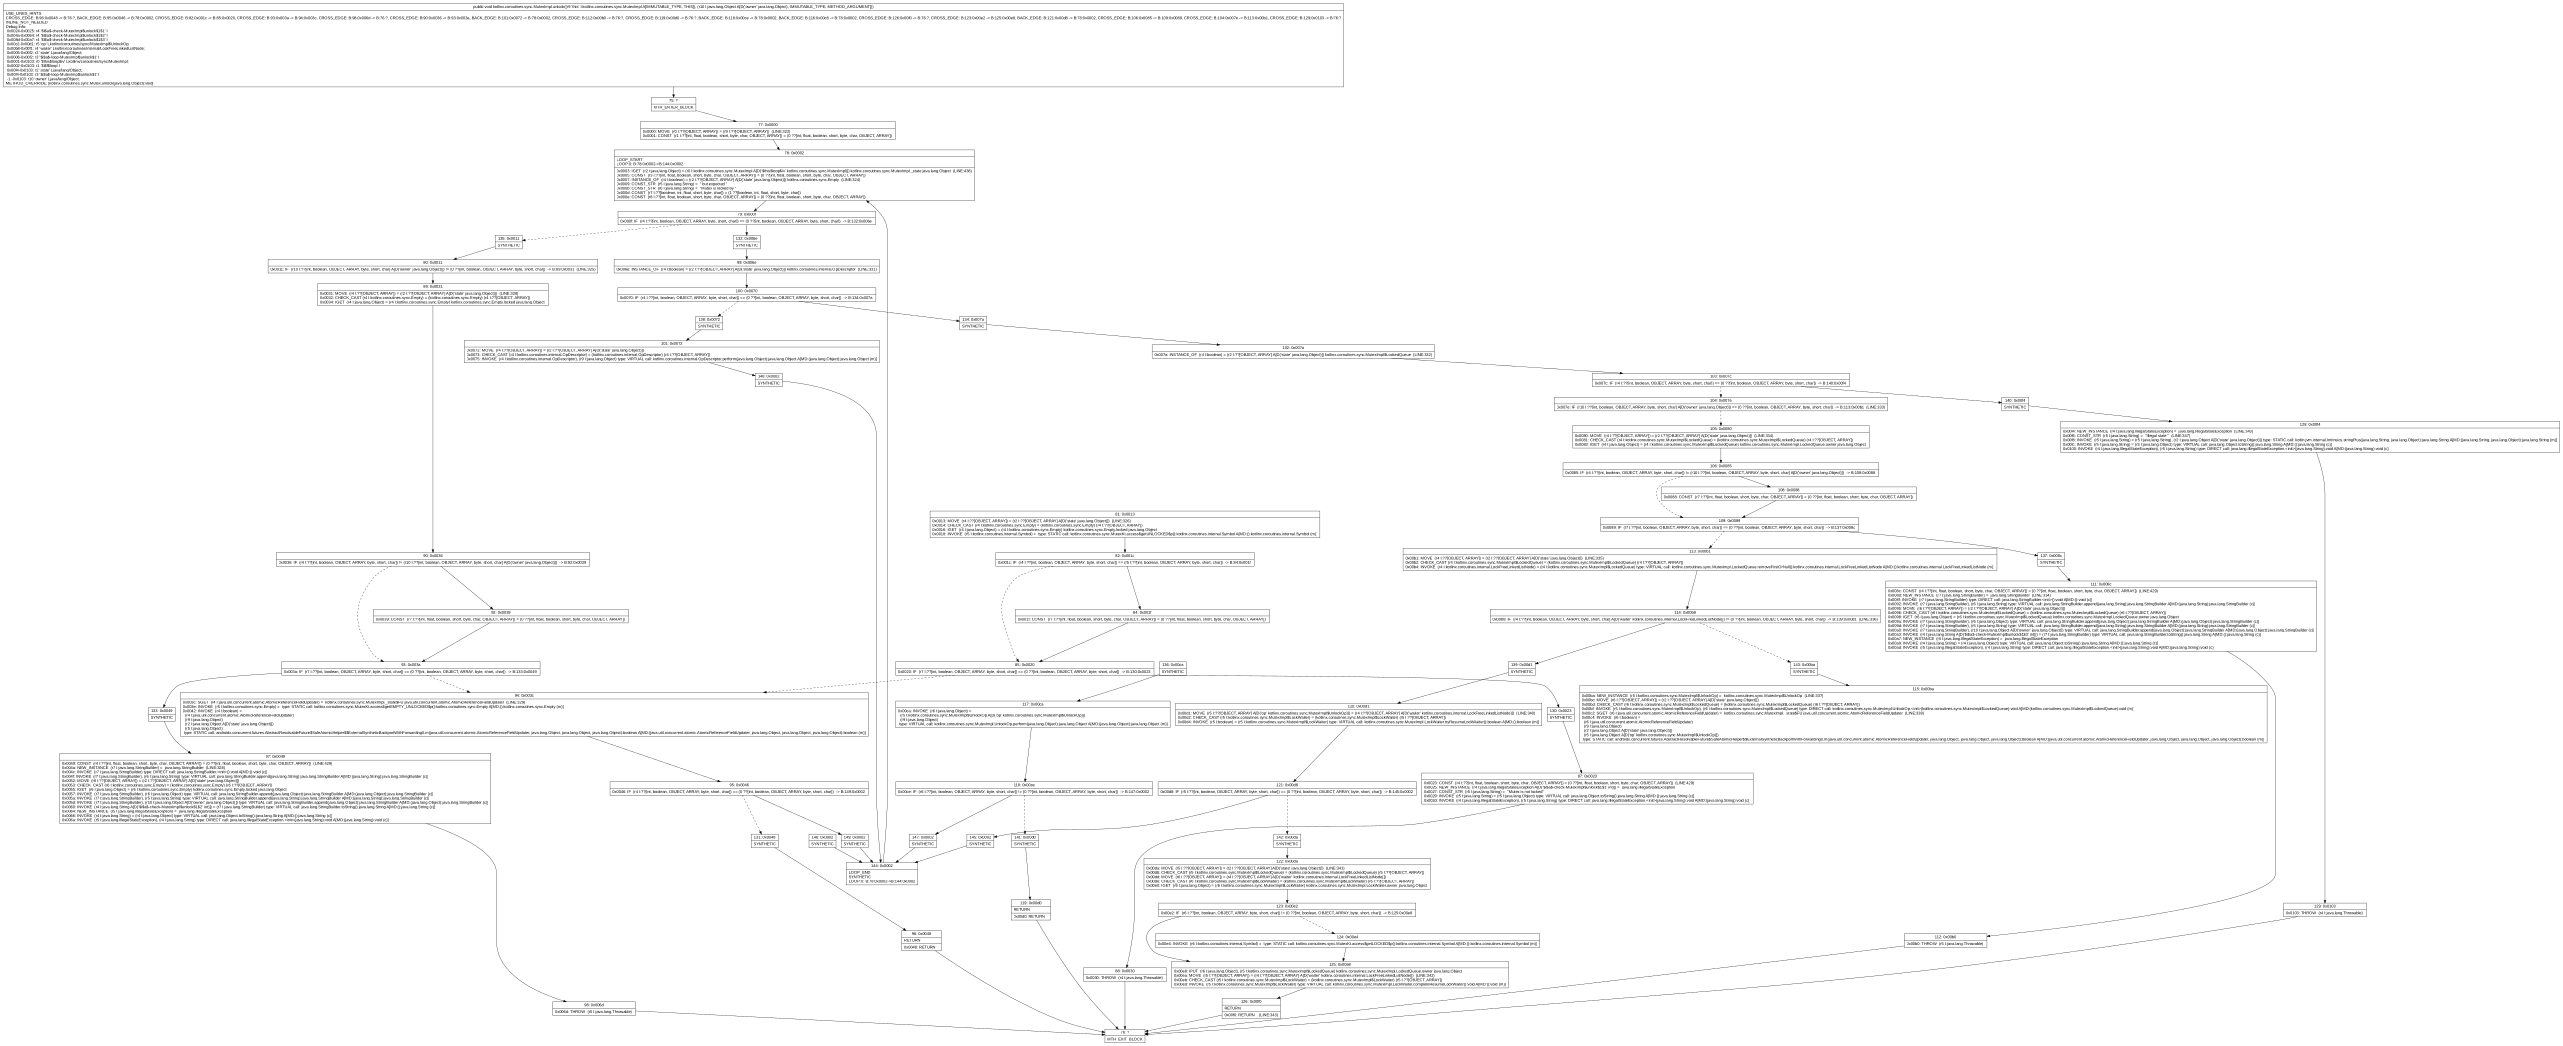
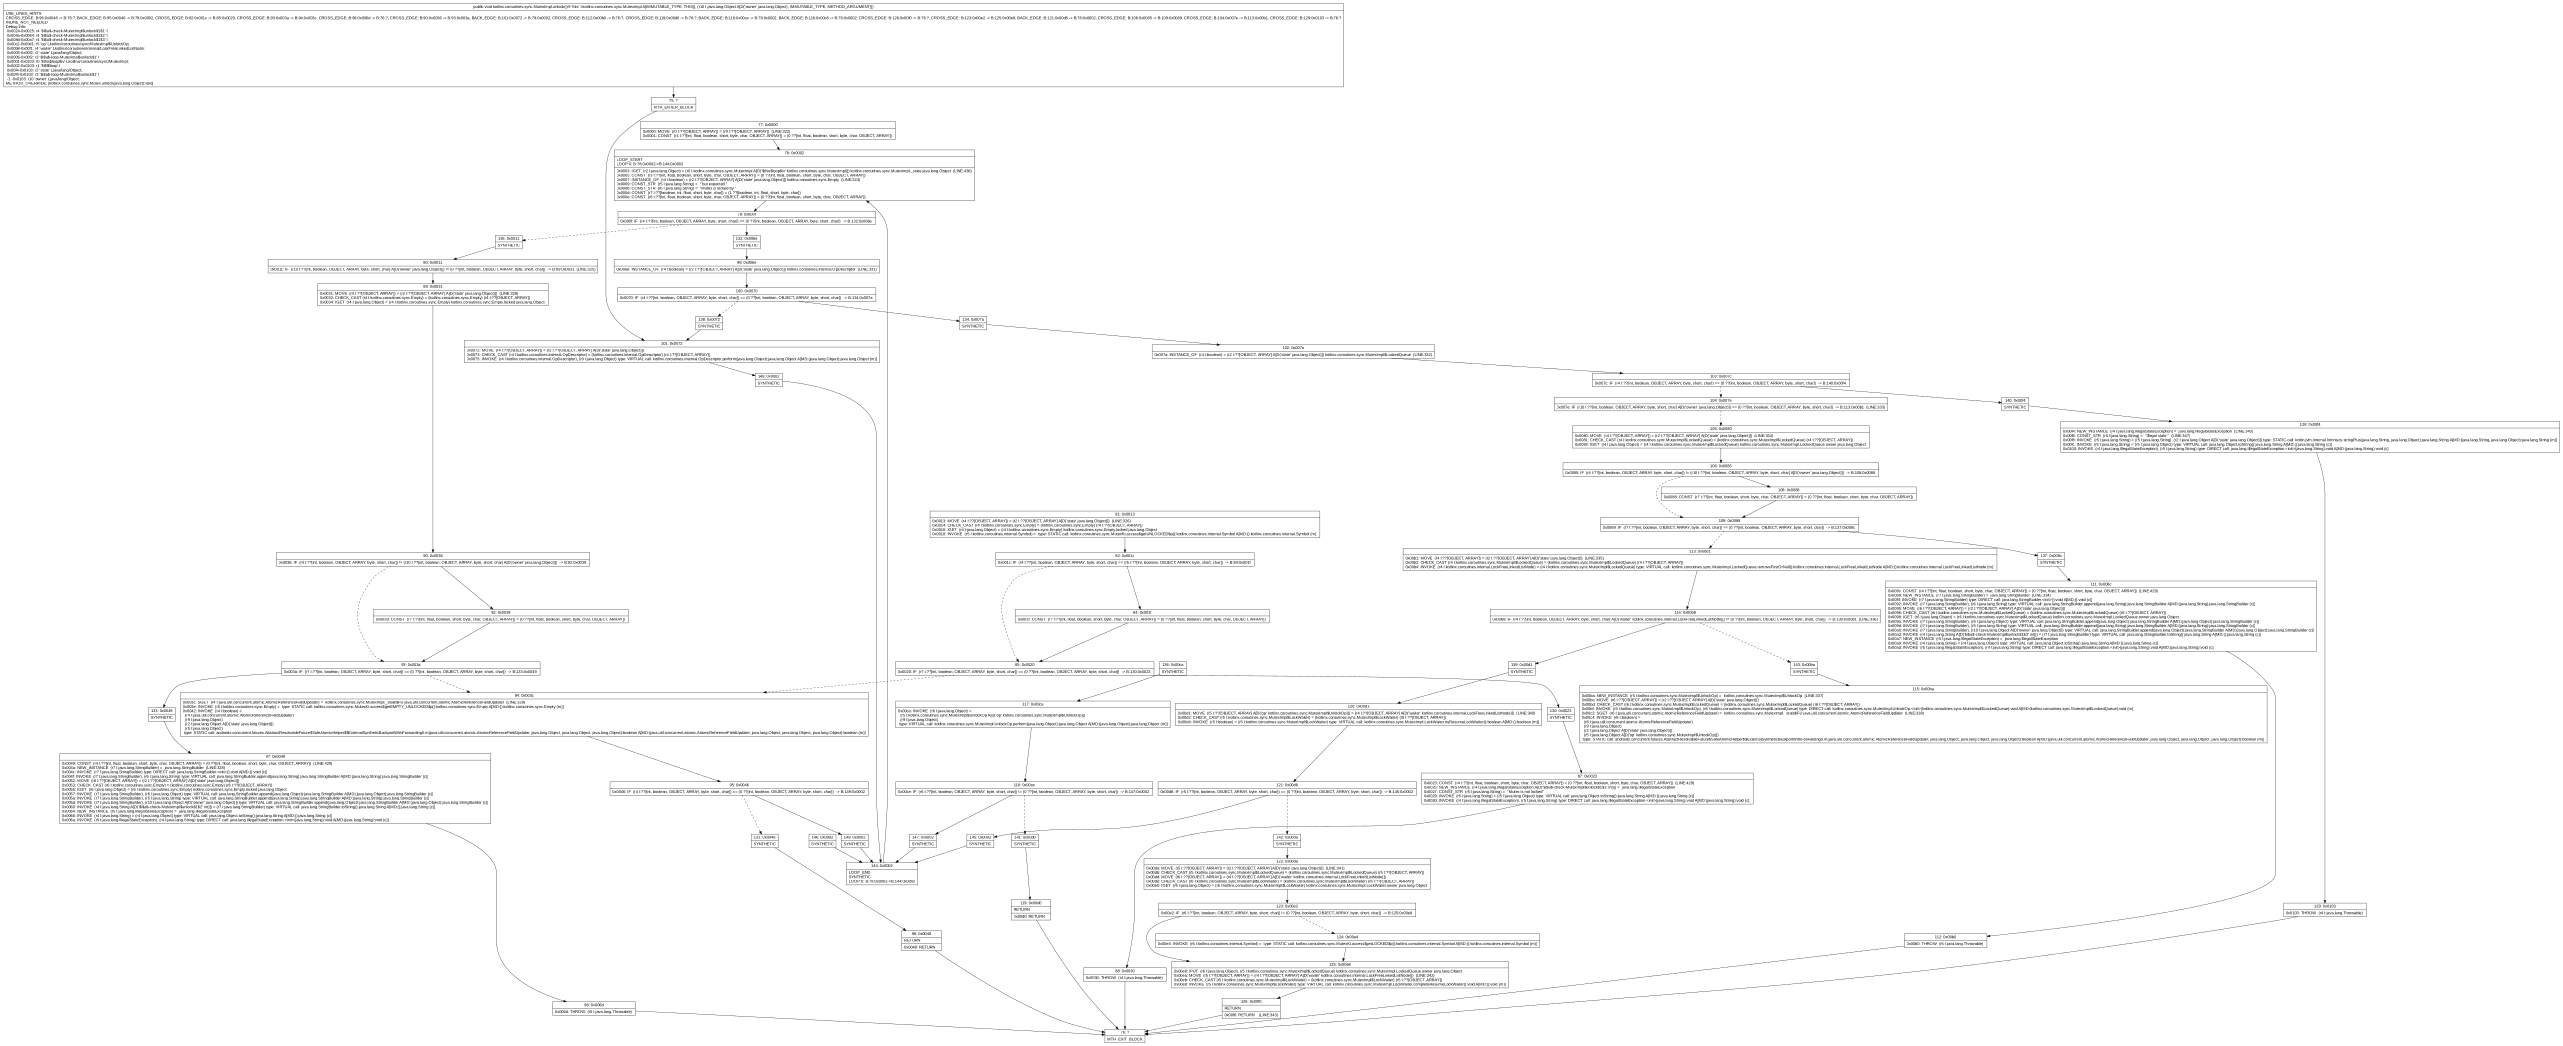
edge "75: ?" -> "77: 0x0000": now "75: ?" -> "101: 0x0072"
